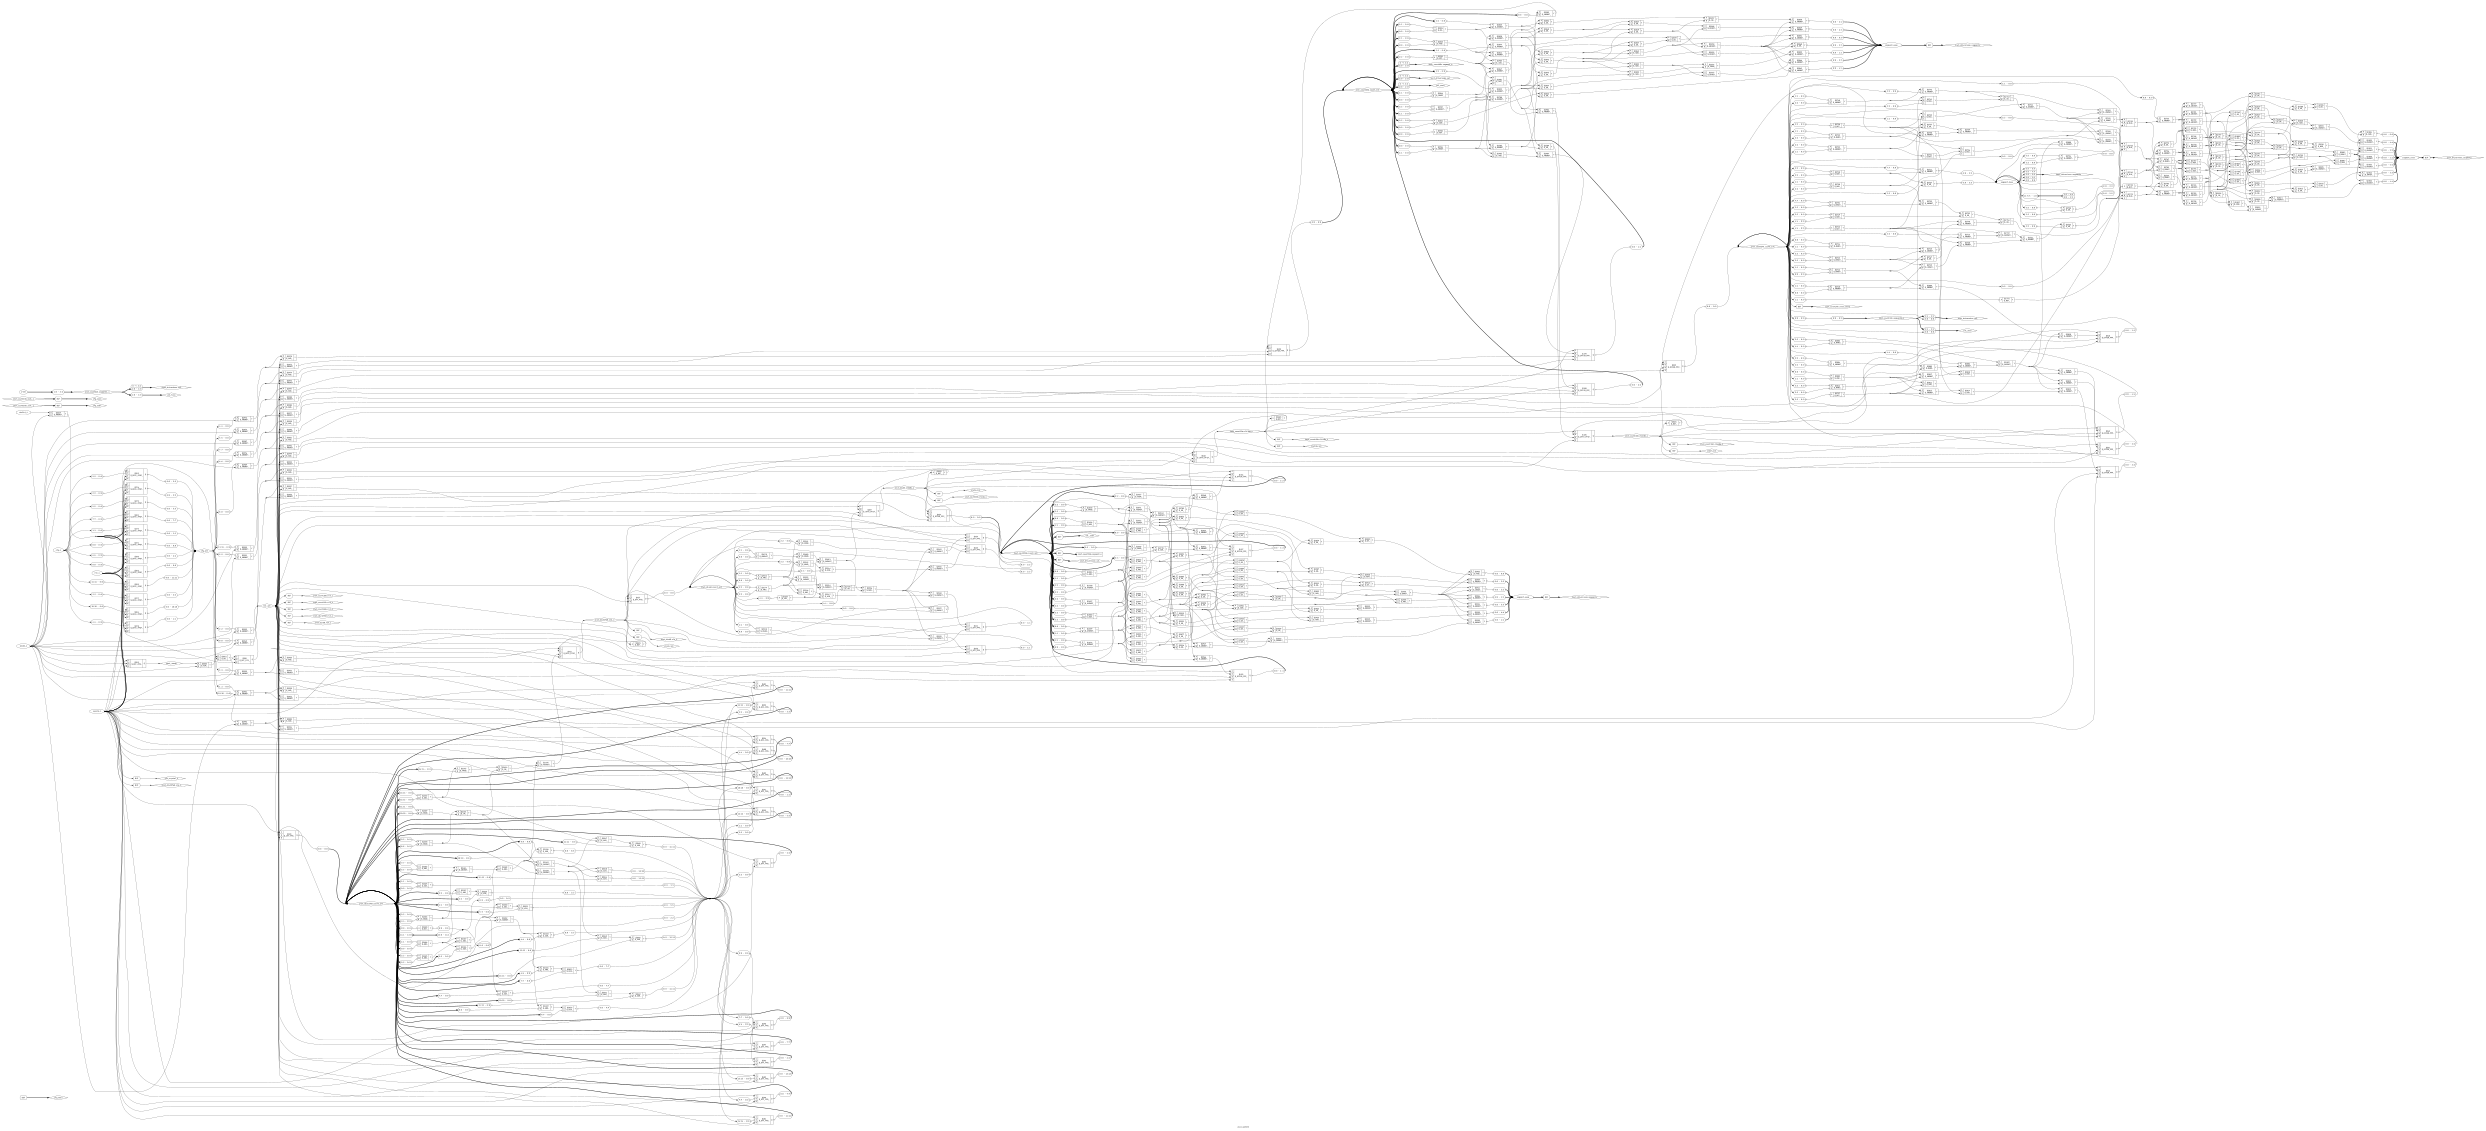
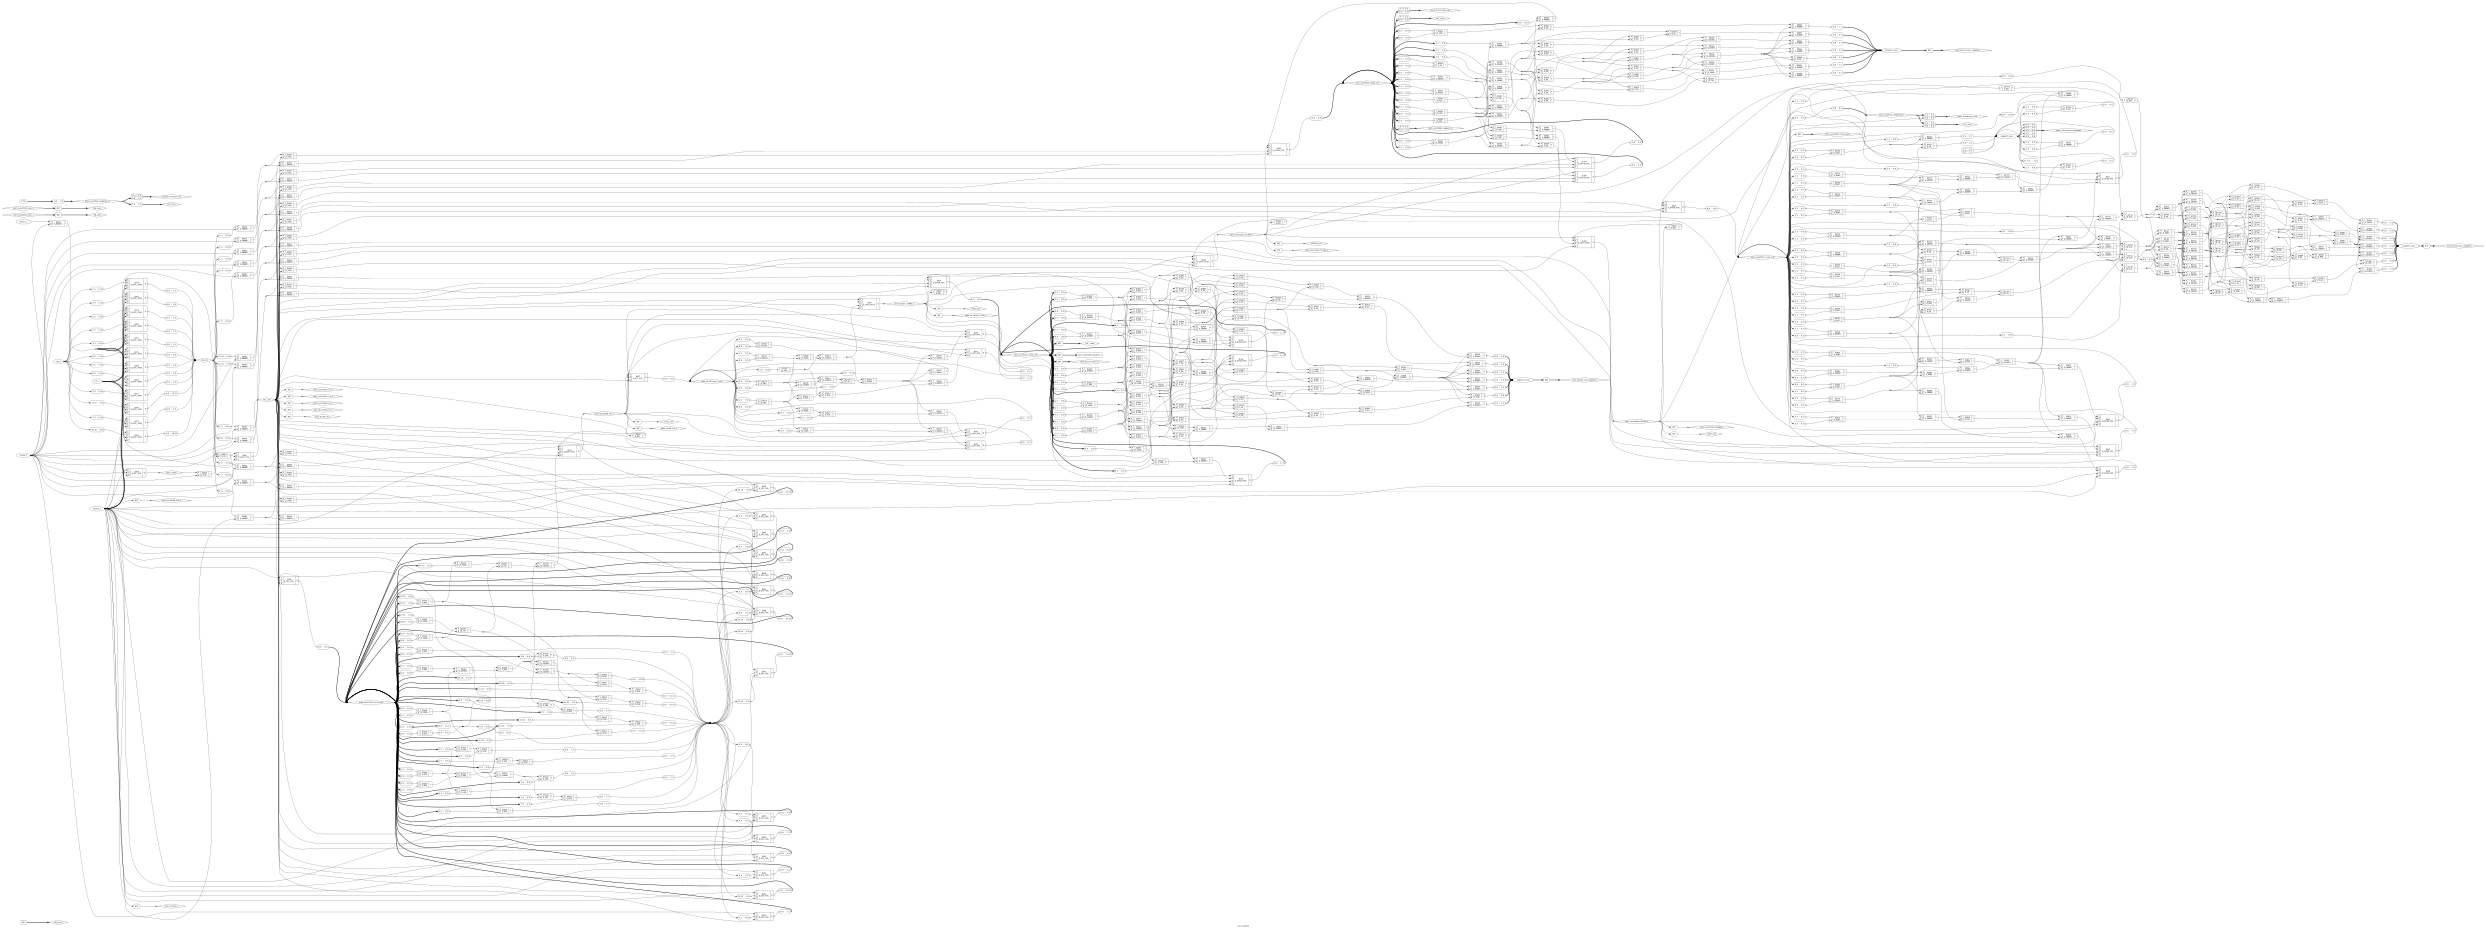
edge "2x 5:5 - 1:0" -- "1:1 - 4:4": removed
